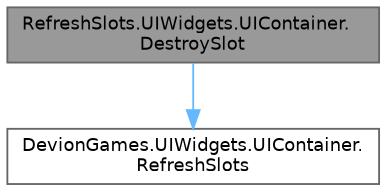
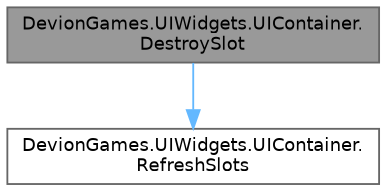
node "RefreshSlots.UIWidgets.UIContainer. DestroySlot": label "RefreshSlots.UIWidgets.UIContainer. DestroySlot" -> "DevionGames.UIWidgets.UIContainer. DestroySlot"
